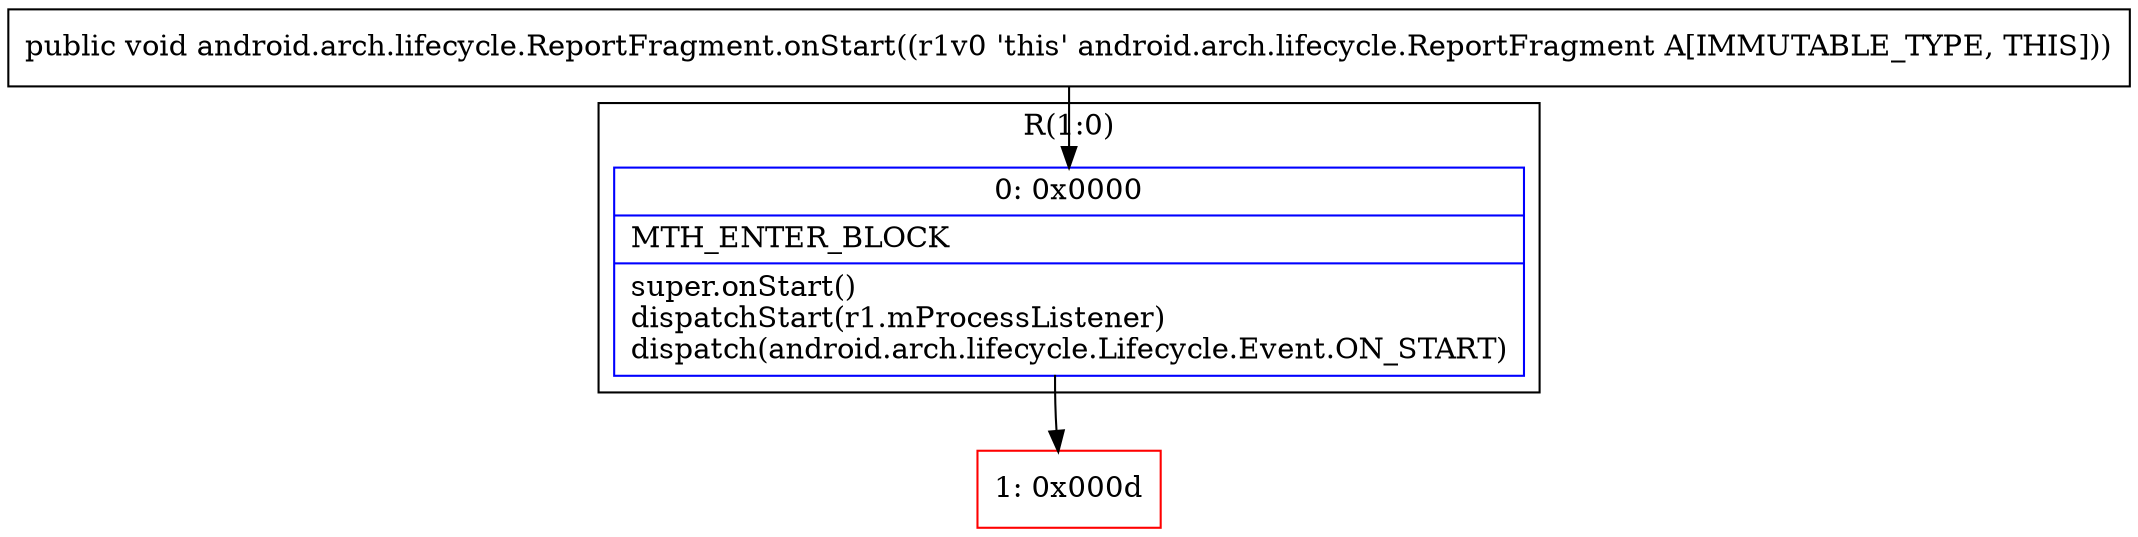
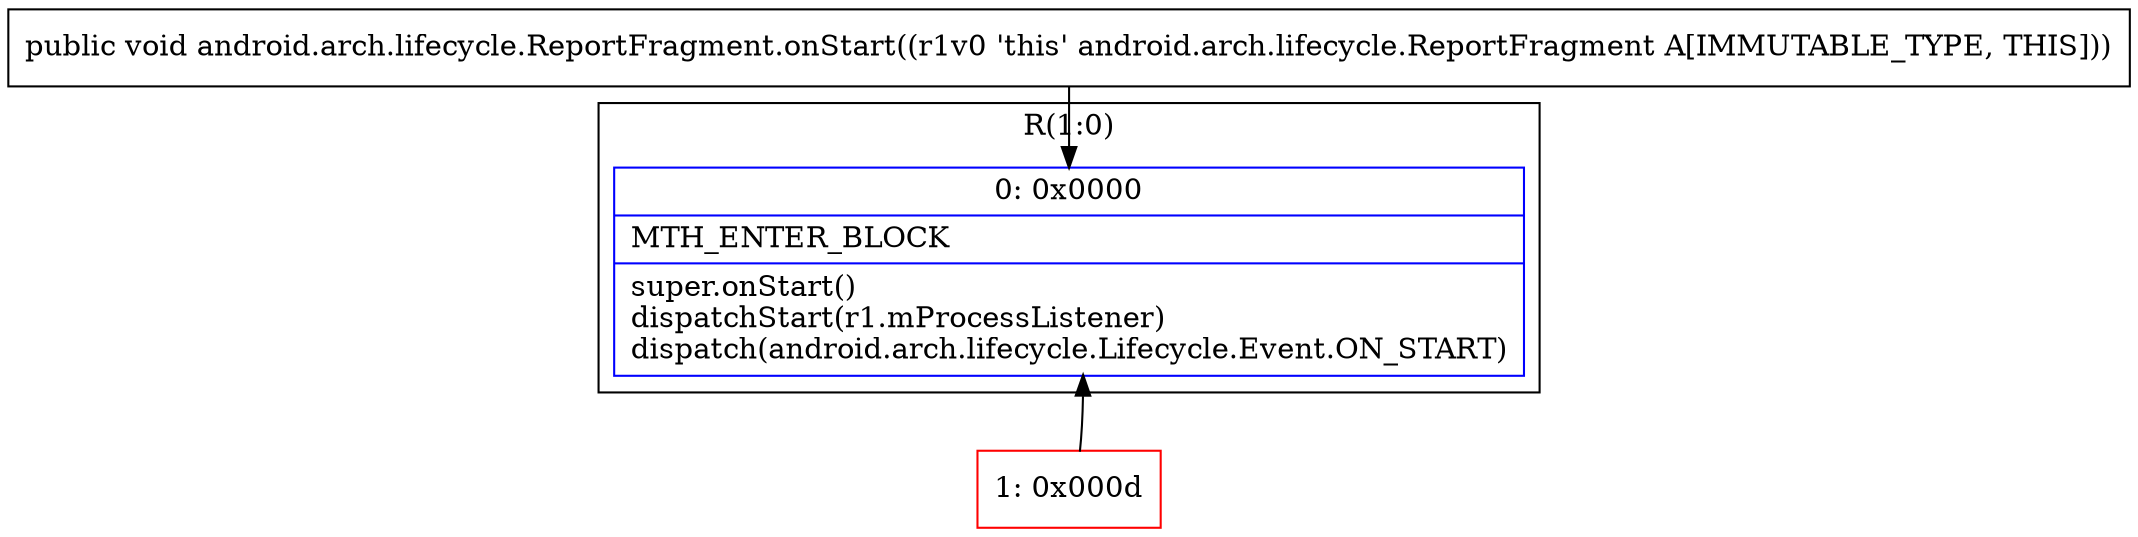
edge "0: 0x0000" -> "1: 0x000d": reversed
